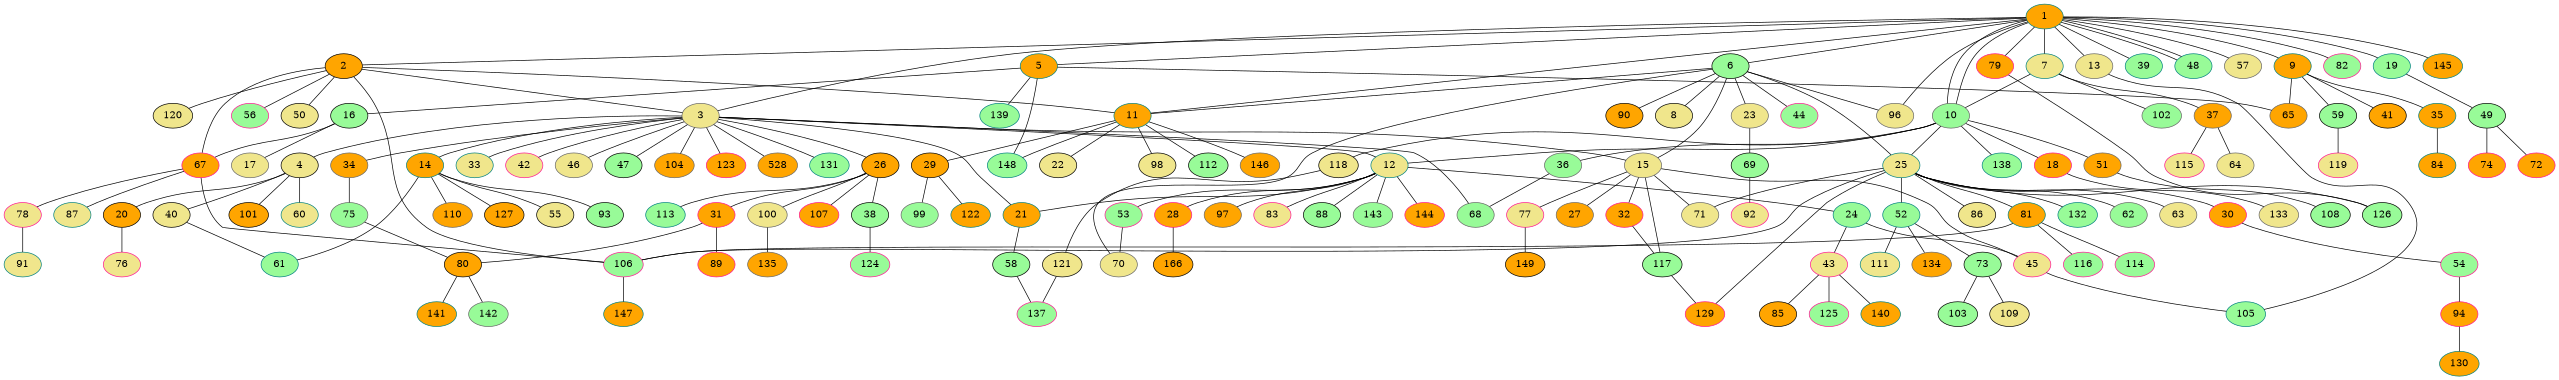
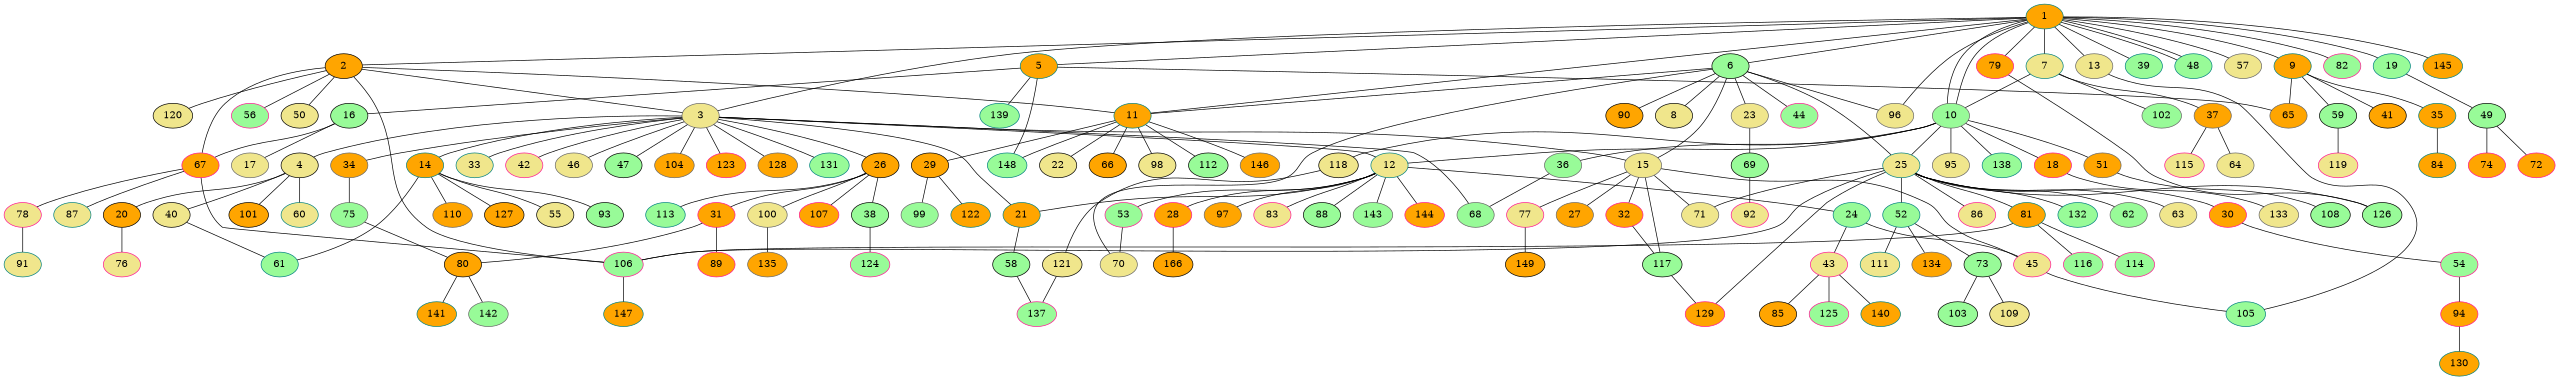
node "528": label "528" -> "128"
node "66": added
node "95": added
node "86": color black -> deeppink
